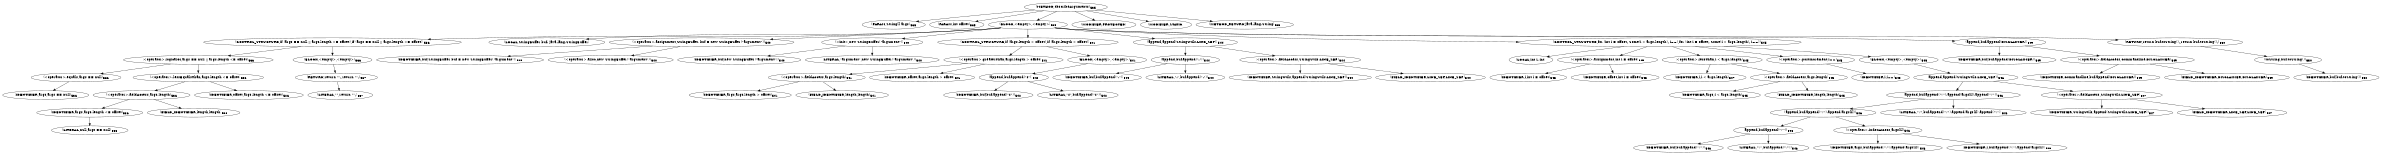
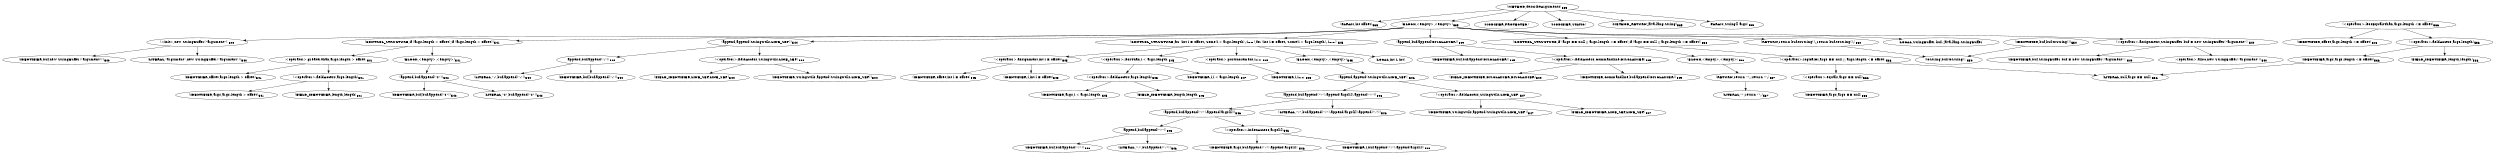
edge "(<operator>.logicalOr,args == null || args.length <= offset)" -> "(<operator>.lessEqualsThan,args.length <= offset)": now "(<operator>.logicalOr,args == null || args.length <= offset)" -> "(LITERAL,null,args == null)"
edge "(toString,buf.toString())" -> "(IDENTIFIER,buf,buf.toString())": reversed
